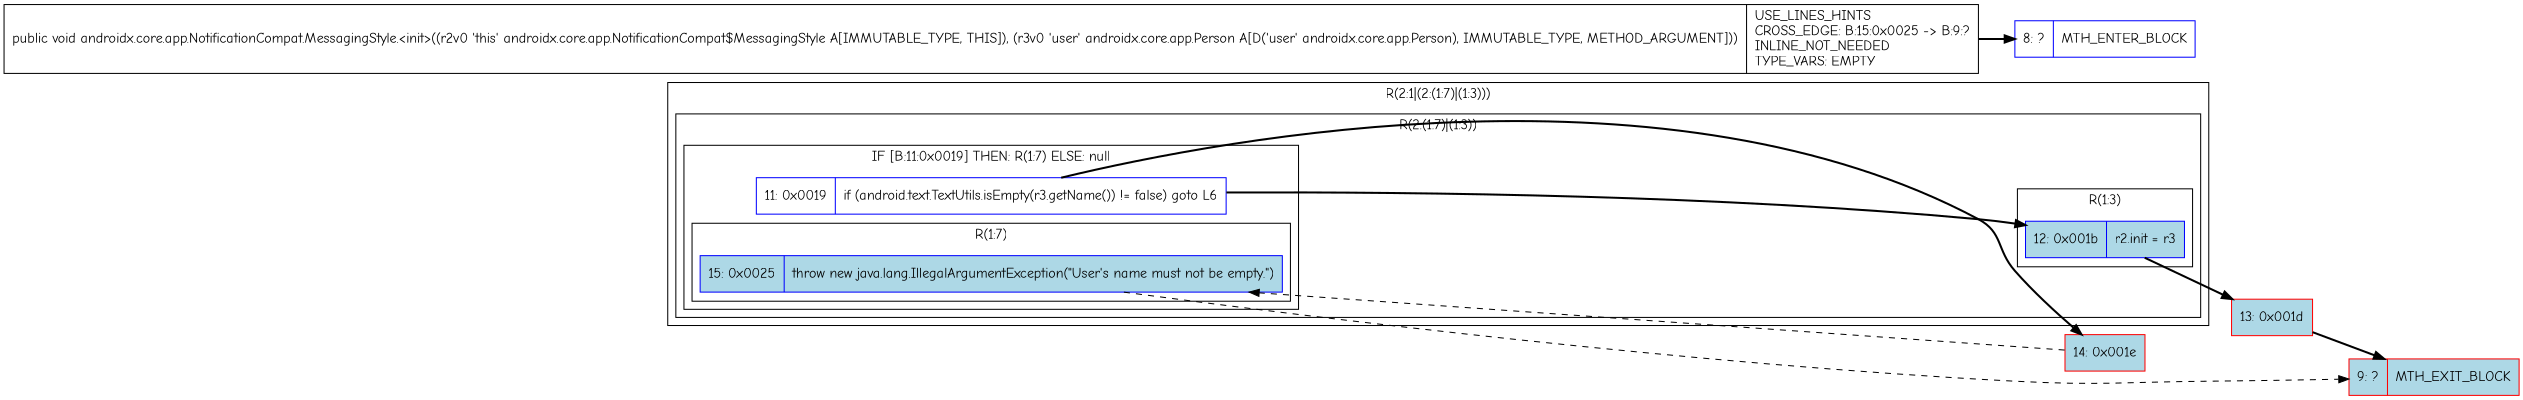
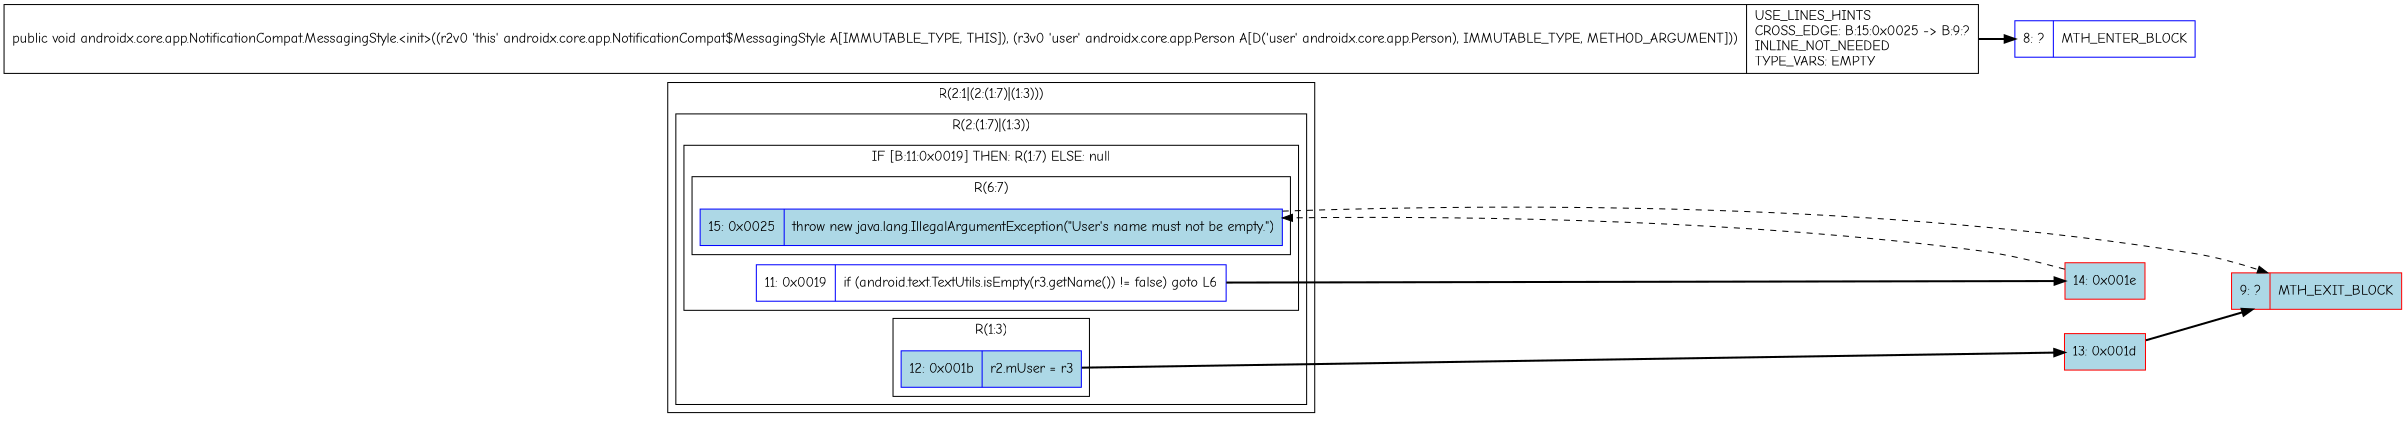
edge "11: 0x0019" -> "12: 0x001b": removed
cluster "R(1:7)": label "R(1:7)" -> "R(6:7)"
node "12: 0x001b": text "r2.init = r3" -> "r2.mUser = r3"
